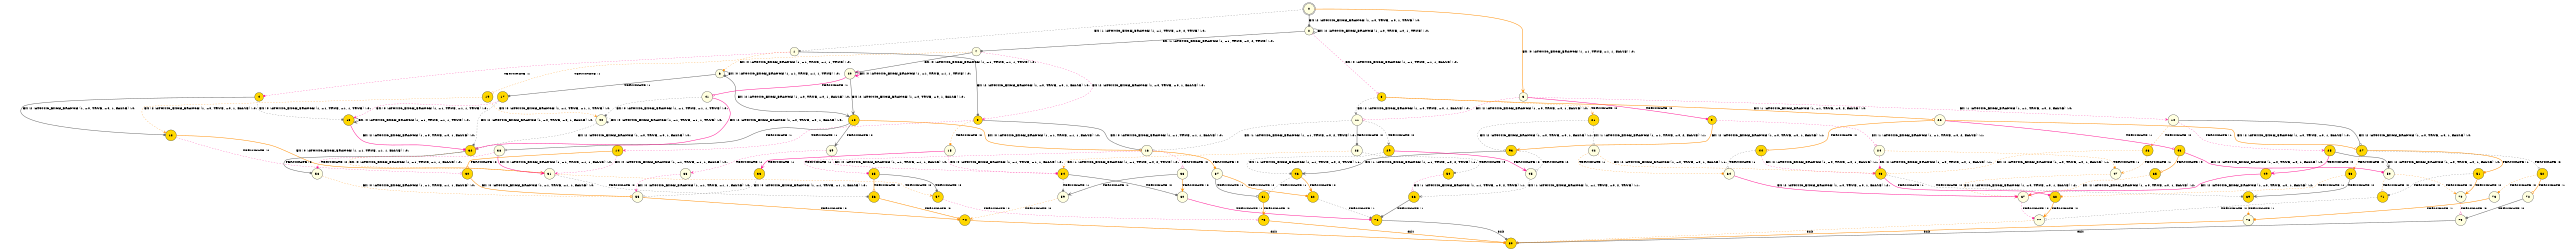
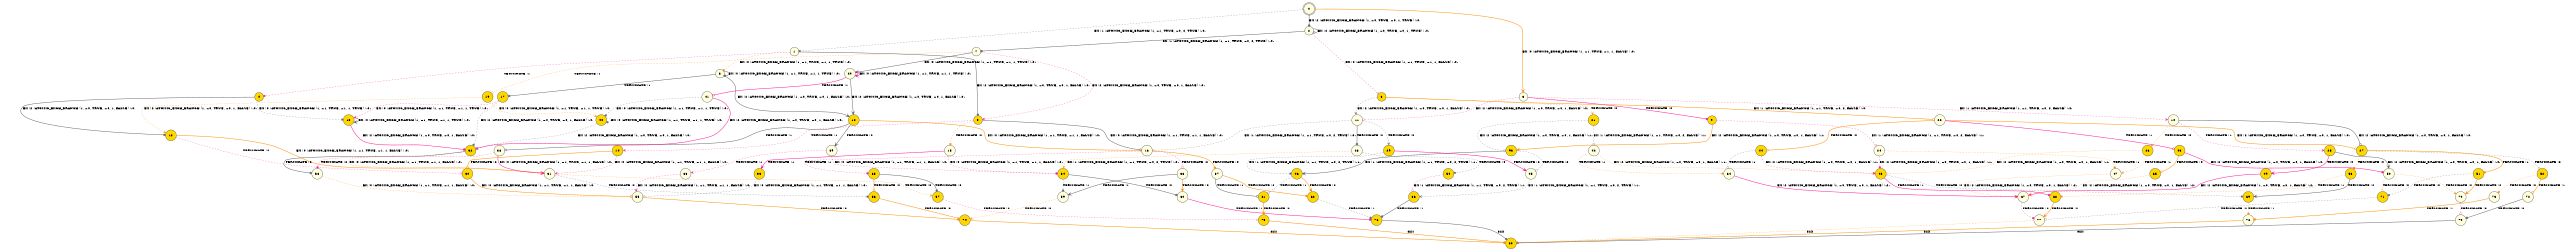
node "40": fillcolor lightyellow -> gold
